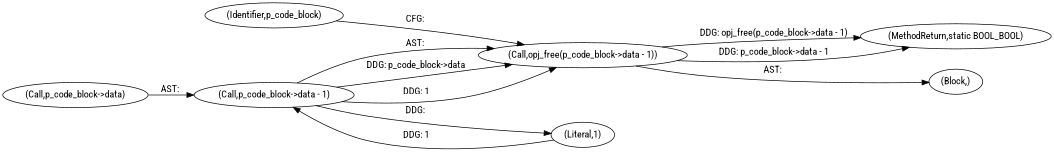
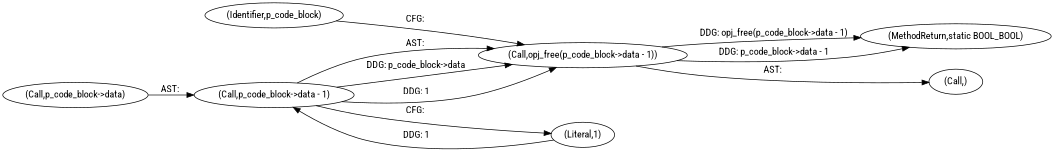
node "(Block,)": label "(Block,)" -> "(Call,)"
edge "(Call,p_code_block->data - 1)" -> "(Literal,1)": label "DDG: " -> "CFG: "
